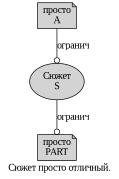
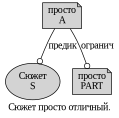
edge "просто A" -> "Сюжет S": label "огранич" -> "предик"
edge "Сюжет S" -> "просто PART": now "просто A" -> "просто PART"
